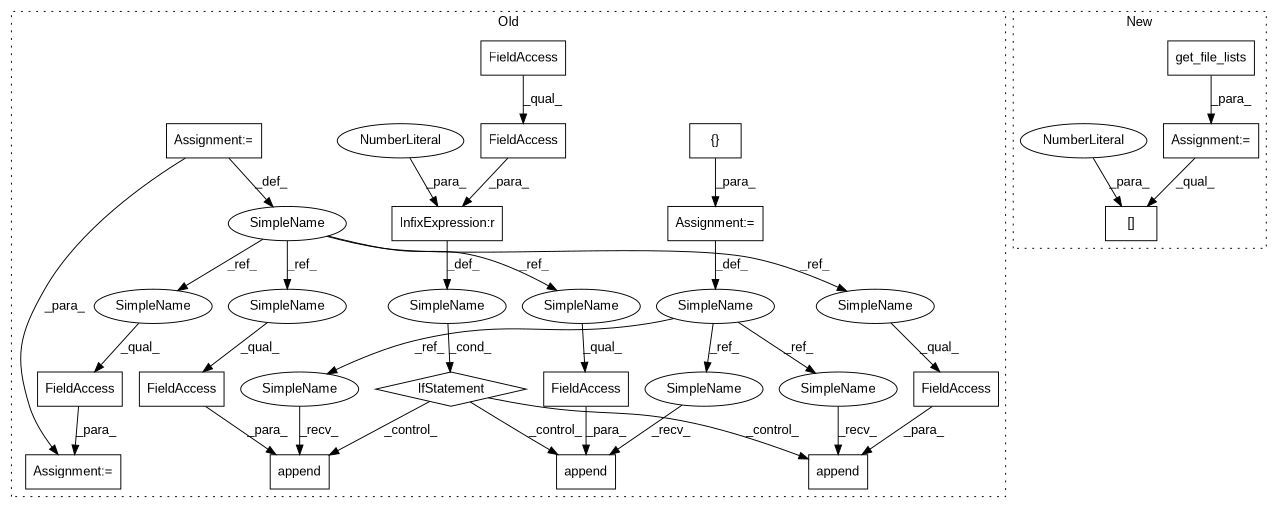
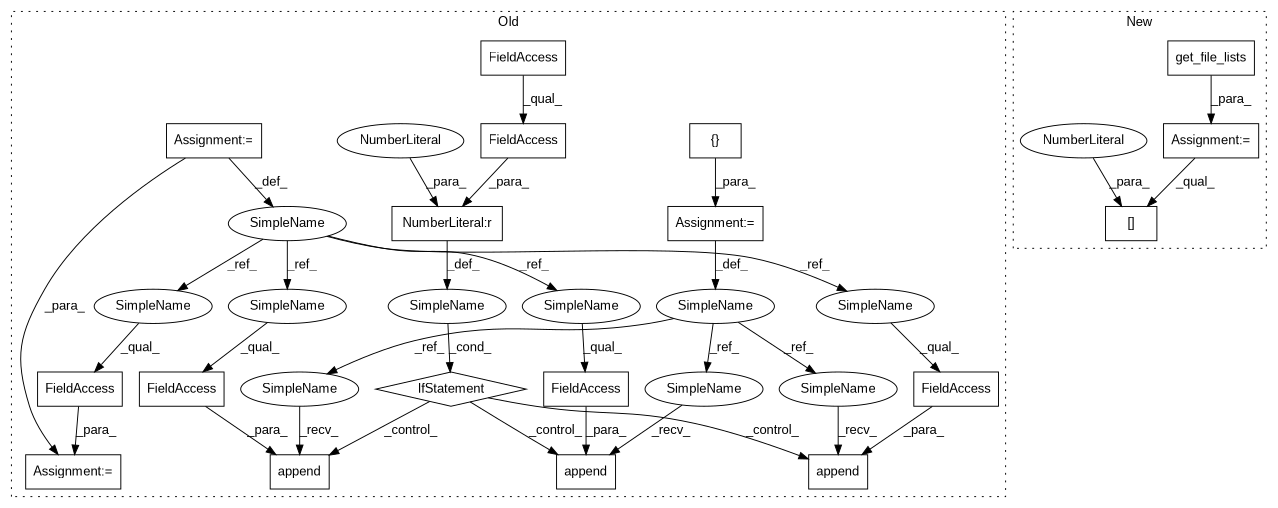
node "InfixExpression:r": label "InfixExpression:r" -> "NumberLiteral:r"
